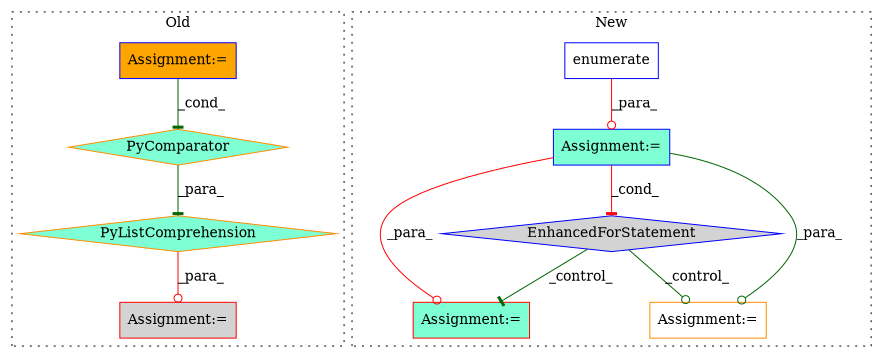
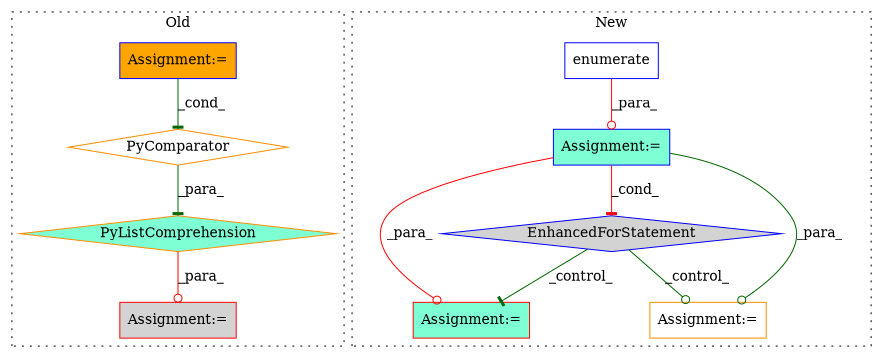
node "PyComparator": fillcolor aquamarine -> white
